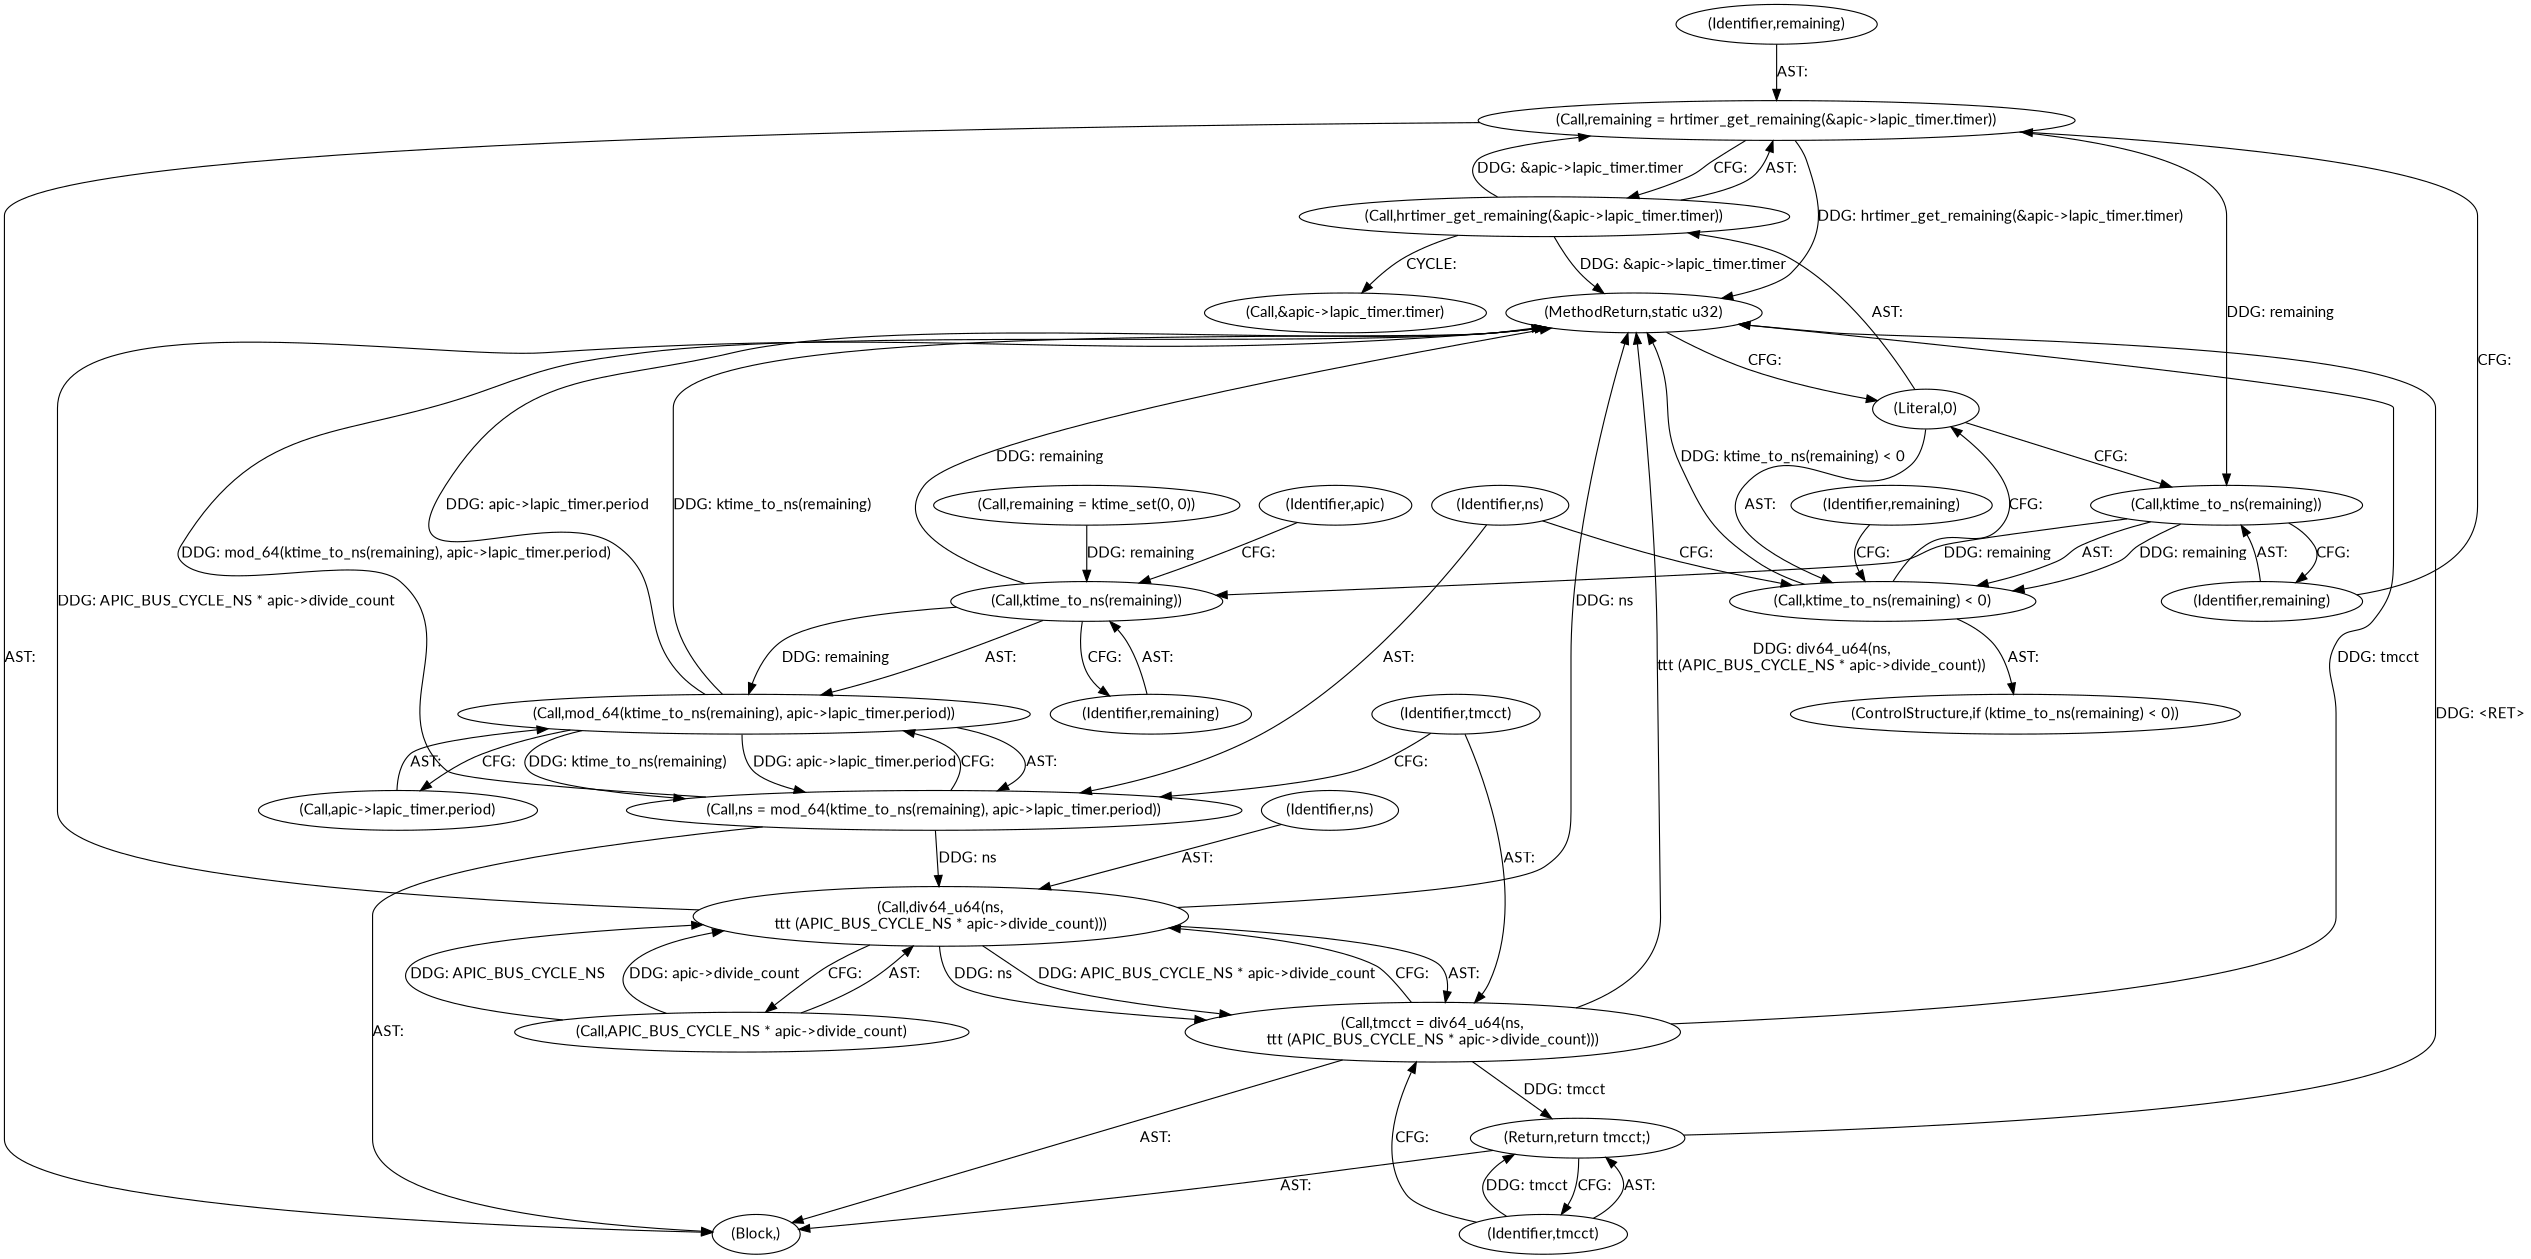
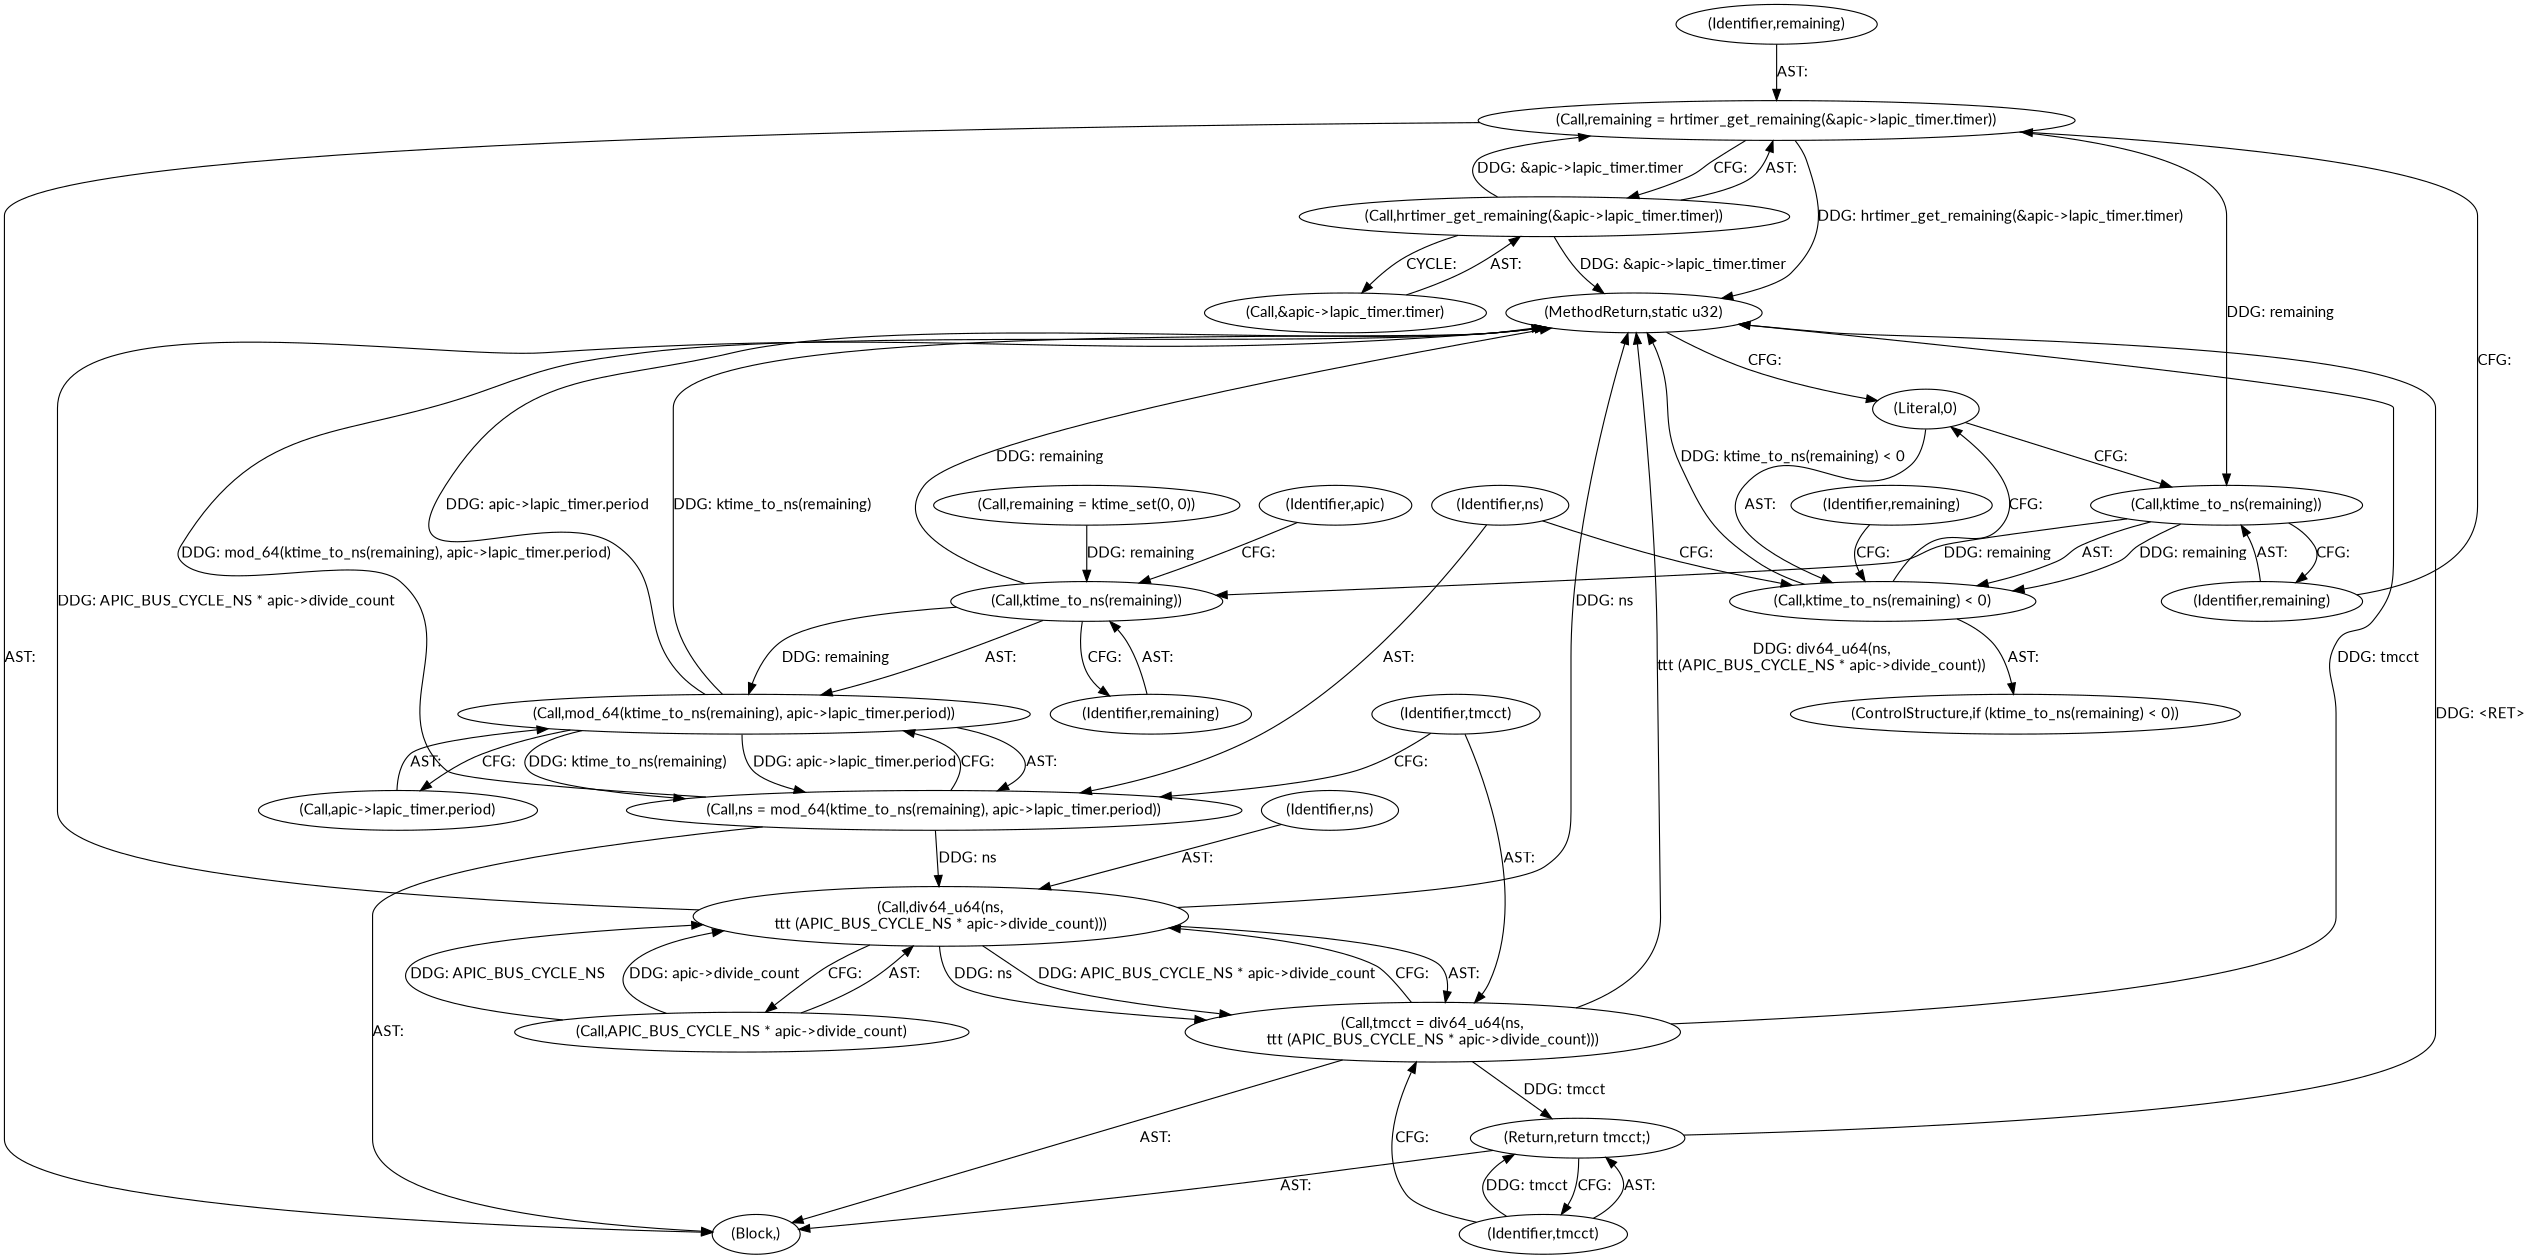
edge "(Literal,0)" -> "(Call,hrtimer_get_remaining(&apic->lapic_timer.timer))": now "(Call,&apic->lapic_timer.timer)" -> "(Call,hrtimer_get_remaining(&apic->lapic_timer.timer))"
